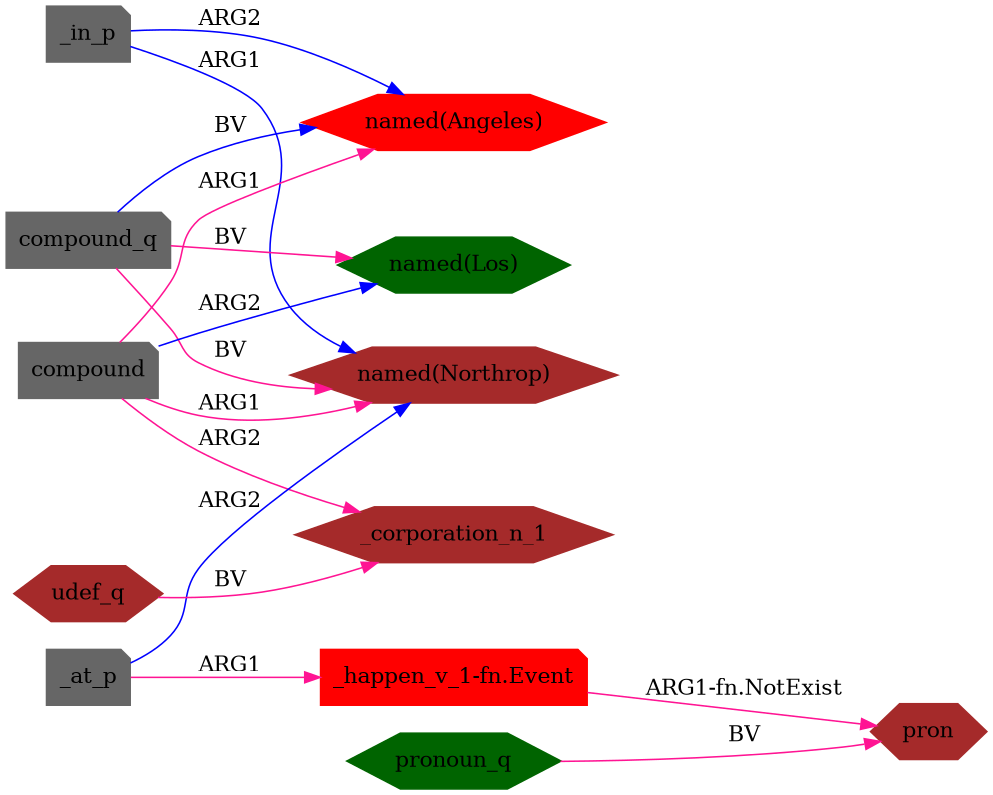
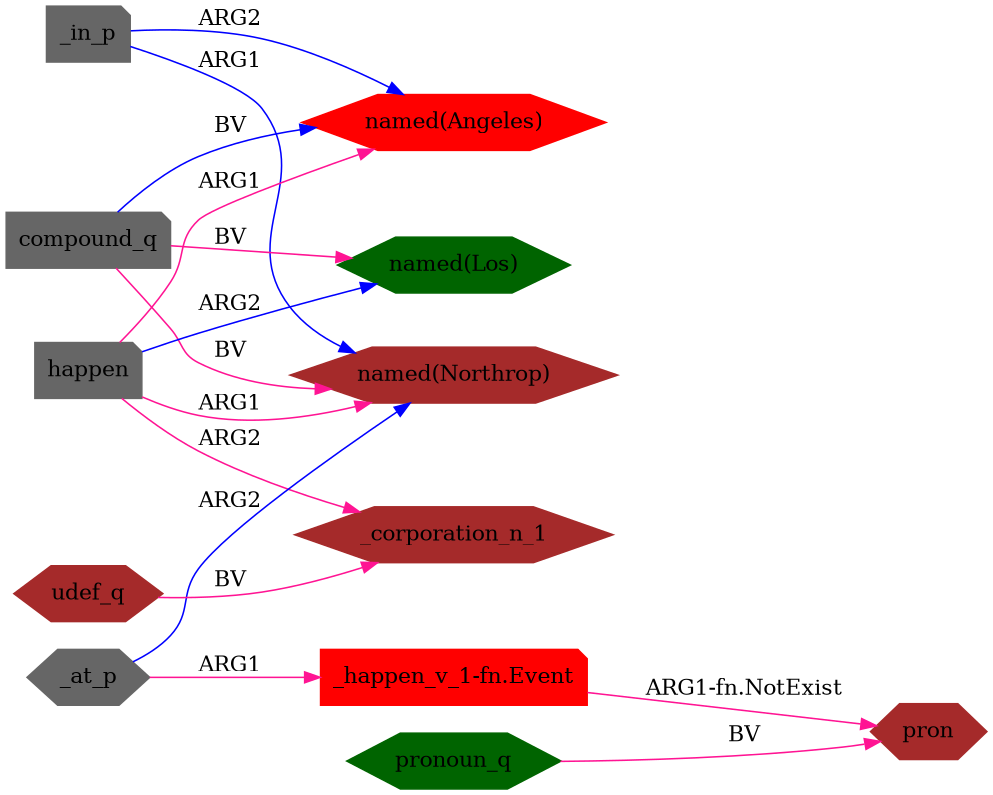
node "compound": label "compound" -> "happen"
node "_at_p": shape note -> hexagon
